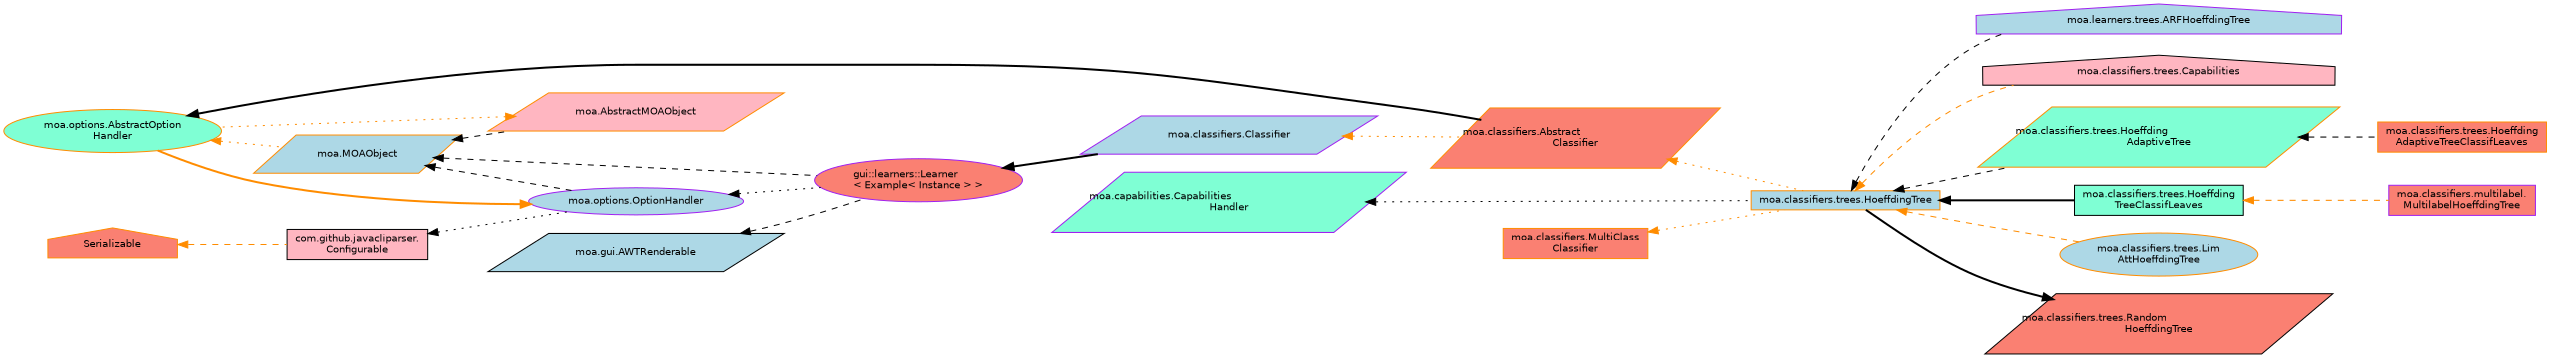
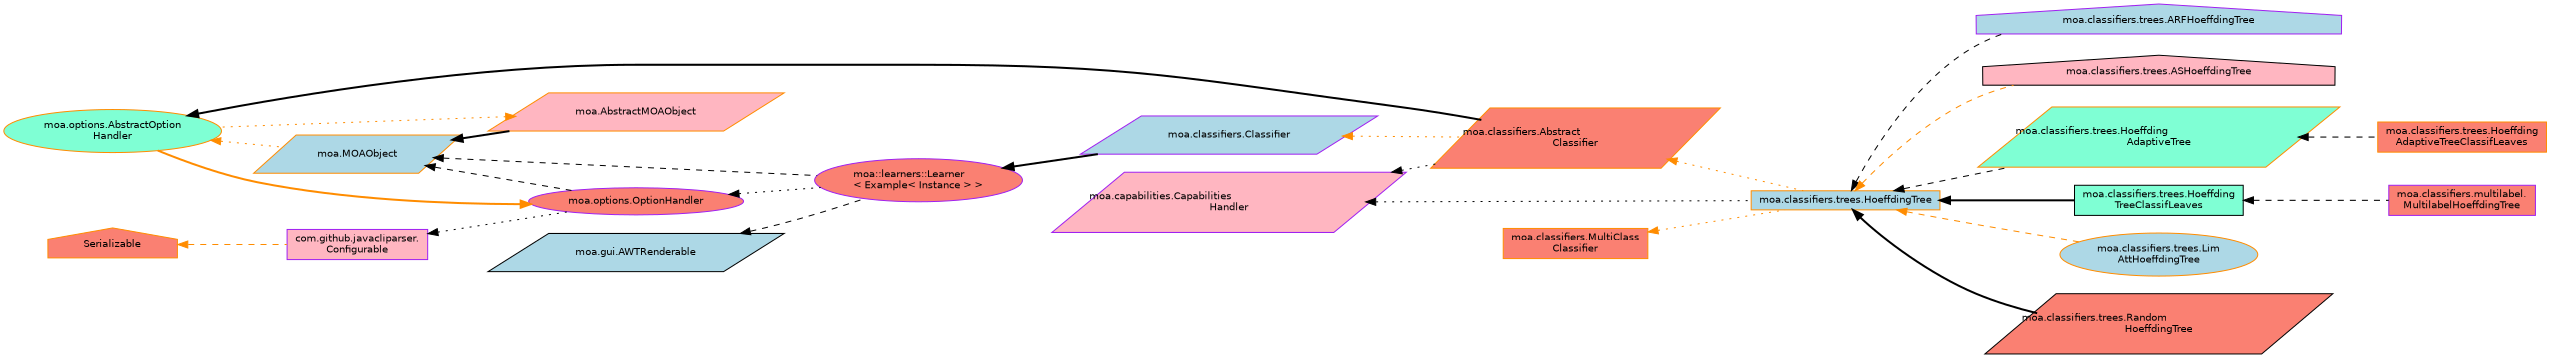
node "moa.learners.trees.ARFHoeffdingTree": label "moa.learners.trees.ARFHoeffdingTree" -> "moa.classifiers.trees.ARFHoeffdingTree"
node "moa.classifiers.trees.Capabilities": label "moa.classifiers.trees.Capabilities" -> "moa.classifiers.trees.ASHoeffdingTree"
edge "moa.AbstractMOAObject" -> "moa.MOAObject": style dashed -> bold
edge "moa.classifiers.Abstract Classifier" -> "moa.capabilities.Capabilities Handler": added
node "gui::learners::Learner < Example< Instance > >": label "gui::learners::Learner < Example< Instance > >" -> "moa::learners::Learner < Example< Instance > >"
edge "moa.classifiers.multilabel. MultilabelHoeffdingTree" -> "moa.classifiers.trees.Hoeffding TreeClassifLeaves": color darkorange -> black
node "moa.options.OptionHandler": fillcolor lightblue -> salmon
node "moa.capabilities.Capabilities Handler": fillcolor aquamarine -> lightpink
node "com.github.javacliparser. Configurable": color black -> purple
edge "moa.classifiers.trees.HoeffdingTree" -> "moa.classifiers.trees.Random HoeffdingTree": reversed
